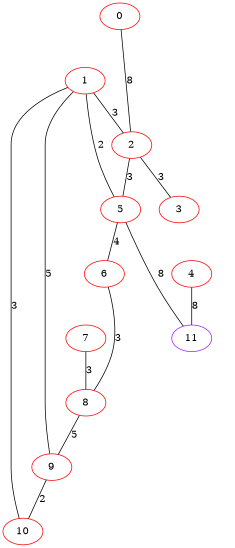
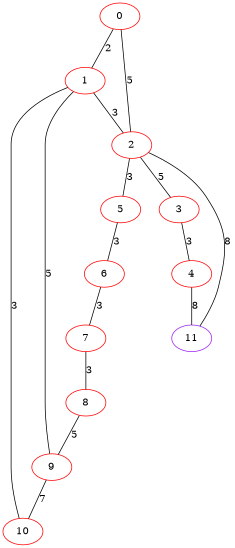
edge "0" -- "2": label "8" -> "5"
edge "1" -- "5": now "1" -- "0"
edge "2" -- "3": label "3" -> "5"
edge "5" -- "6": label "4" -> "3"
edge "3" -- "4": added, label "3"
edge "5" -- "11": now "2" -- "11"
edge "6" -- "8": now "6" -- "7"
edge "9" -- "10": label "2" -> "7"
